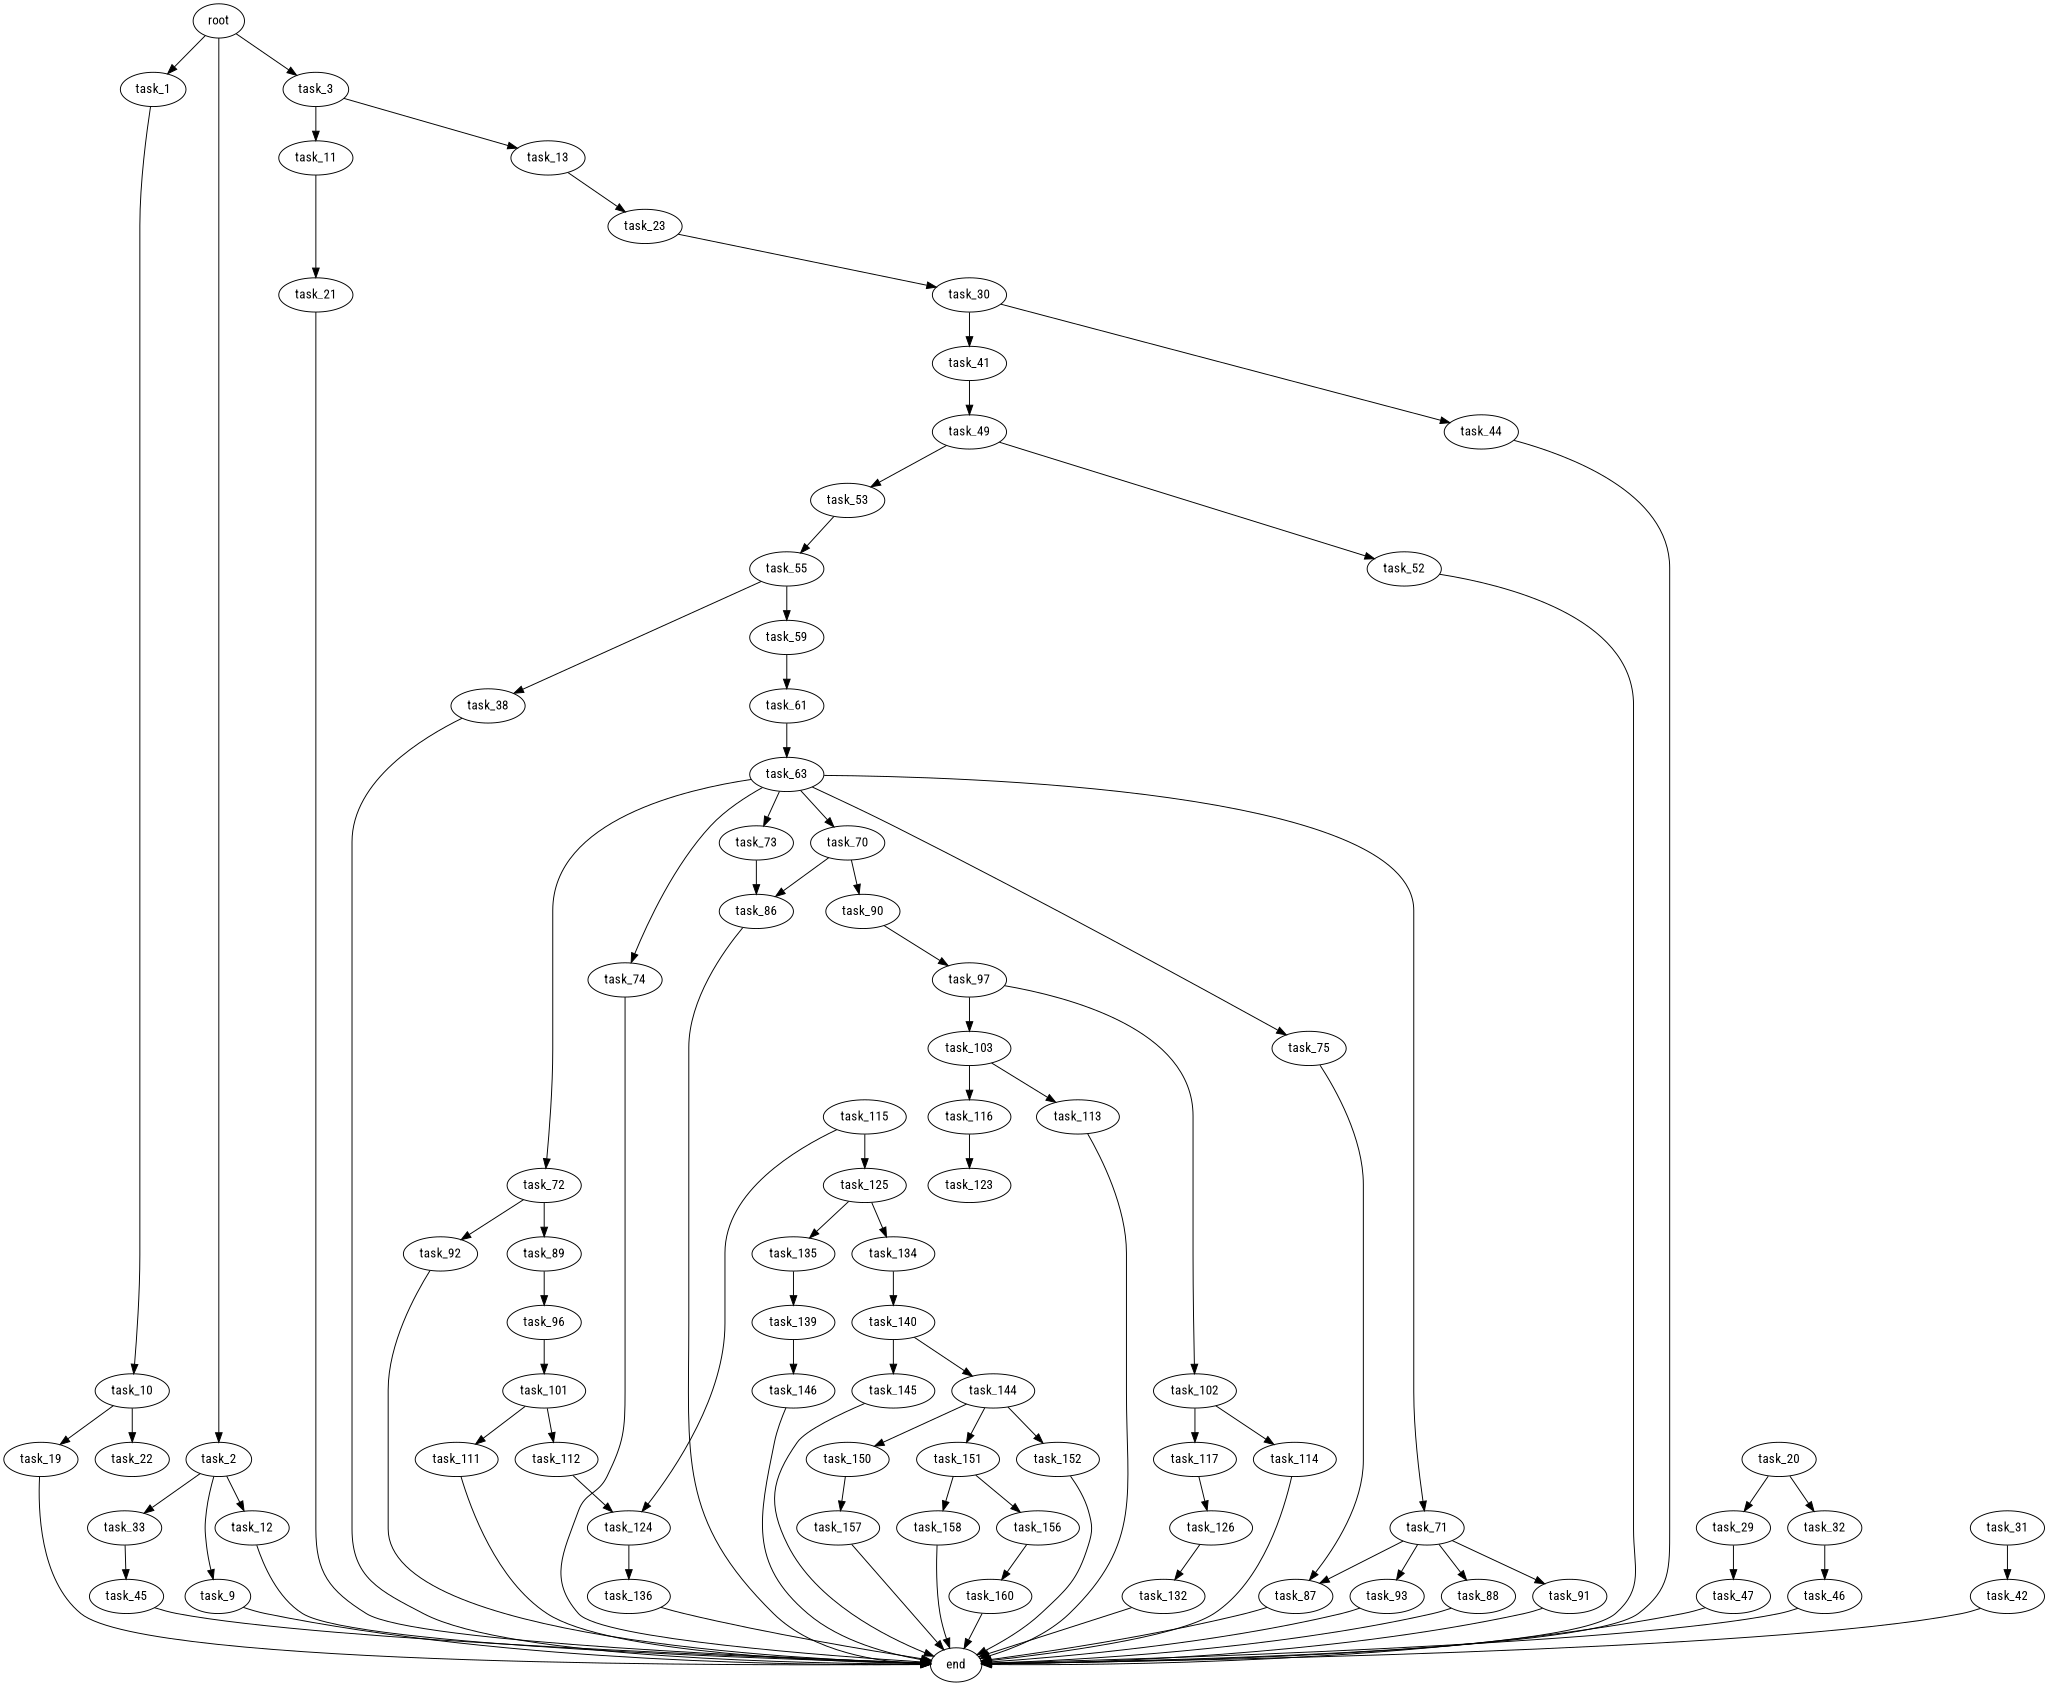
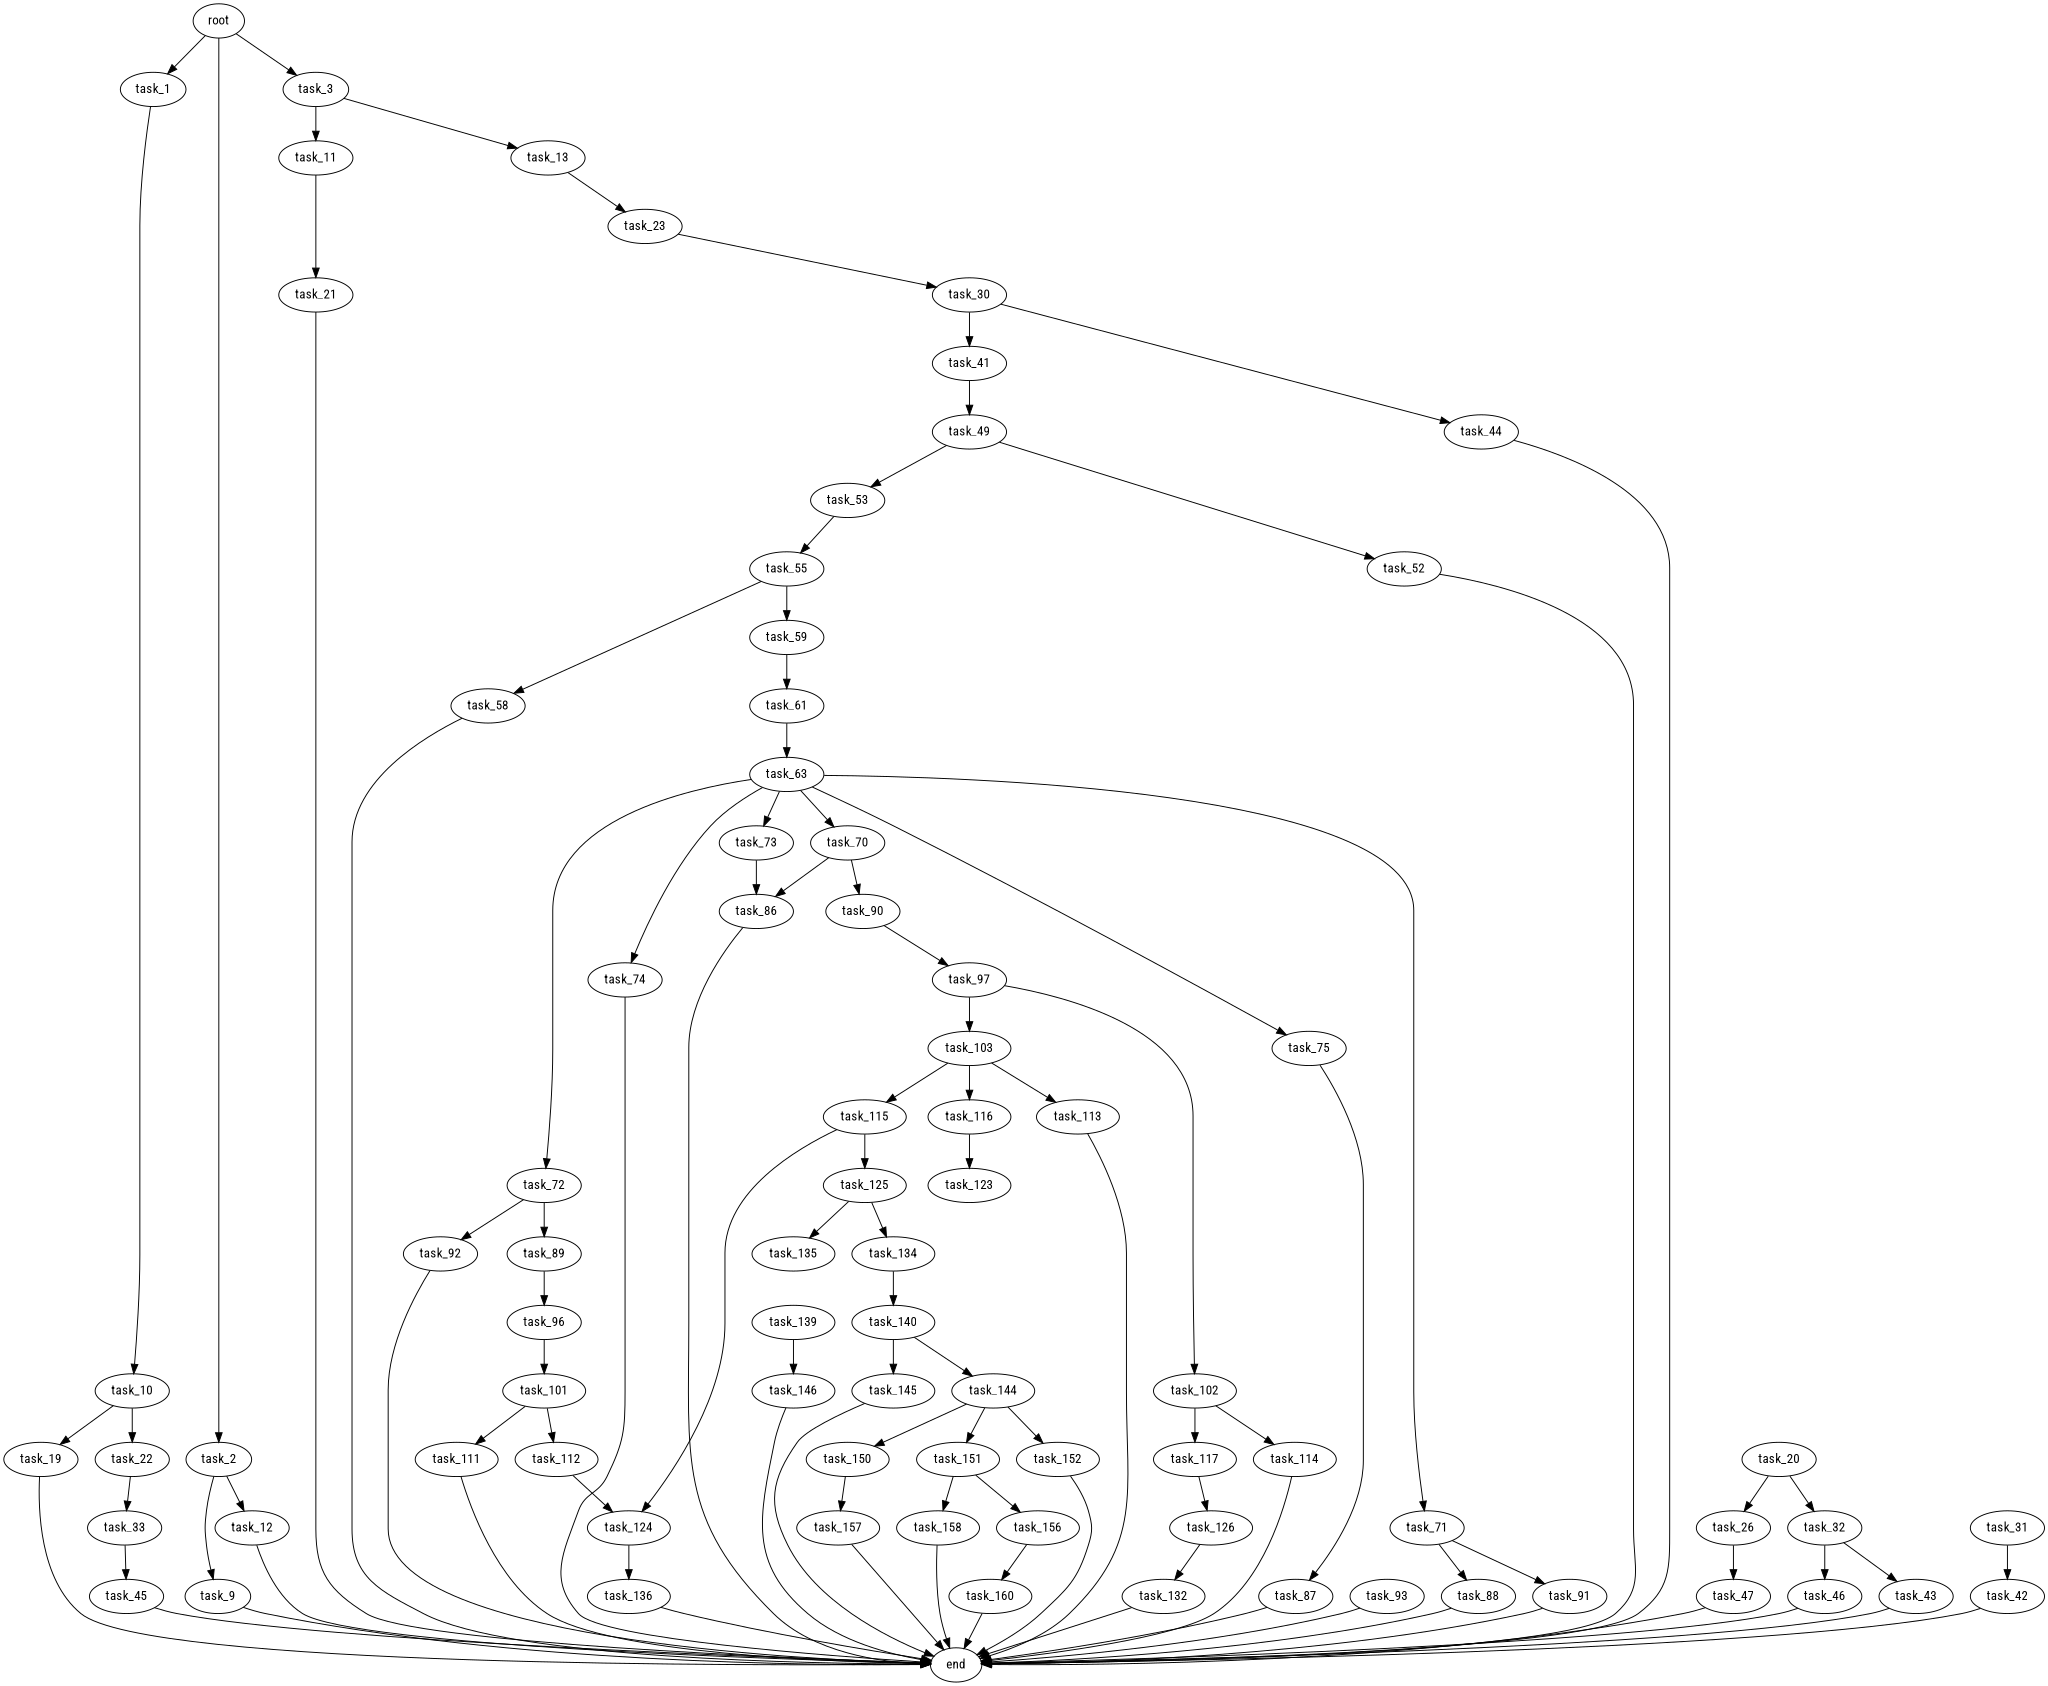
node "task_38": label "task_38" -> "task_58"
edge "task_103" -> "task_115": added
edge "task_135" -> "task_139": removed
edge "task_2" -> "task_33": now "task_22" -> "task_33"
node "task_29": label "task_29" -> "task_26"
edge "task_71" -> "task_93": removed
edge "task_71" -> "task_87": removed
node "task_43": added
